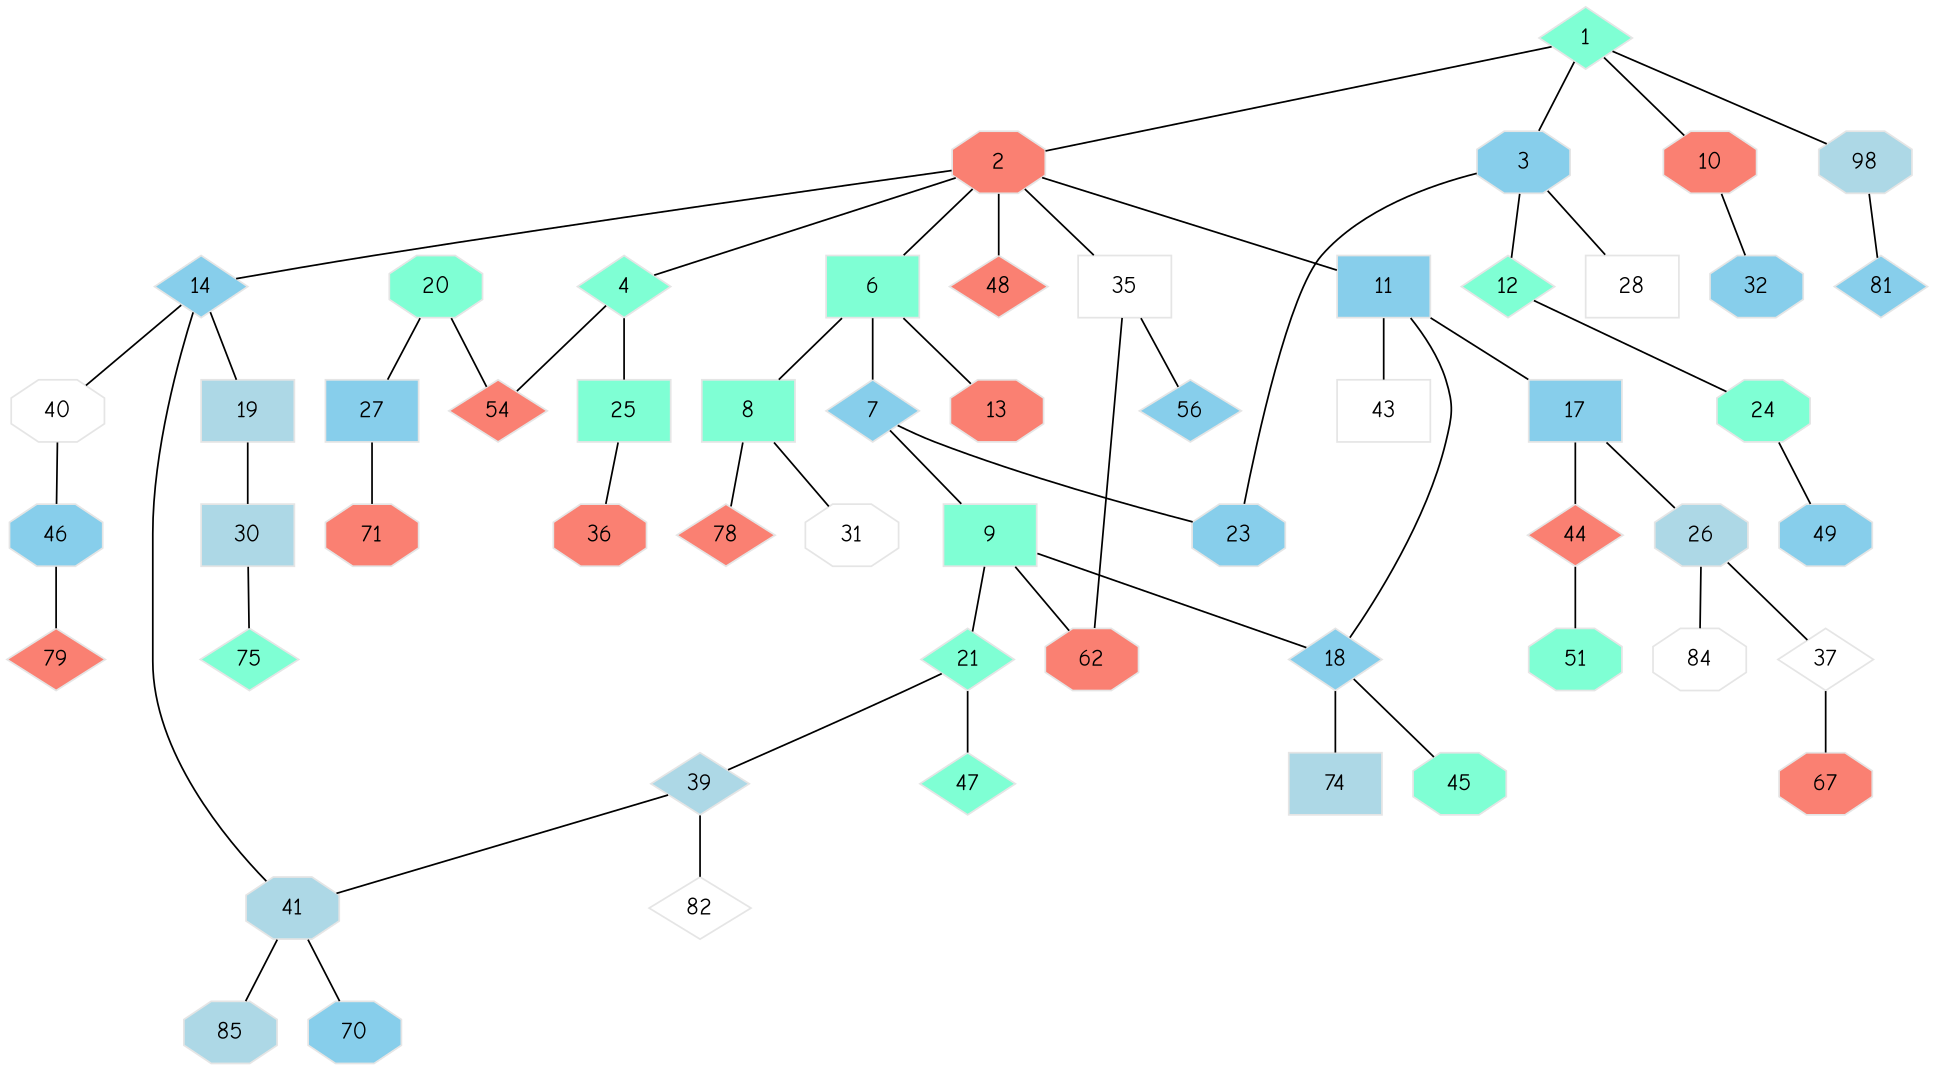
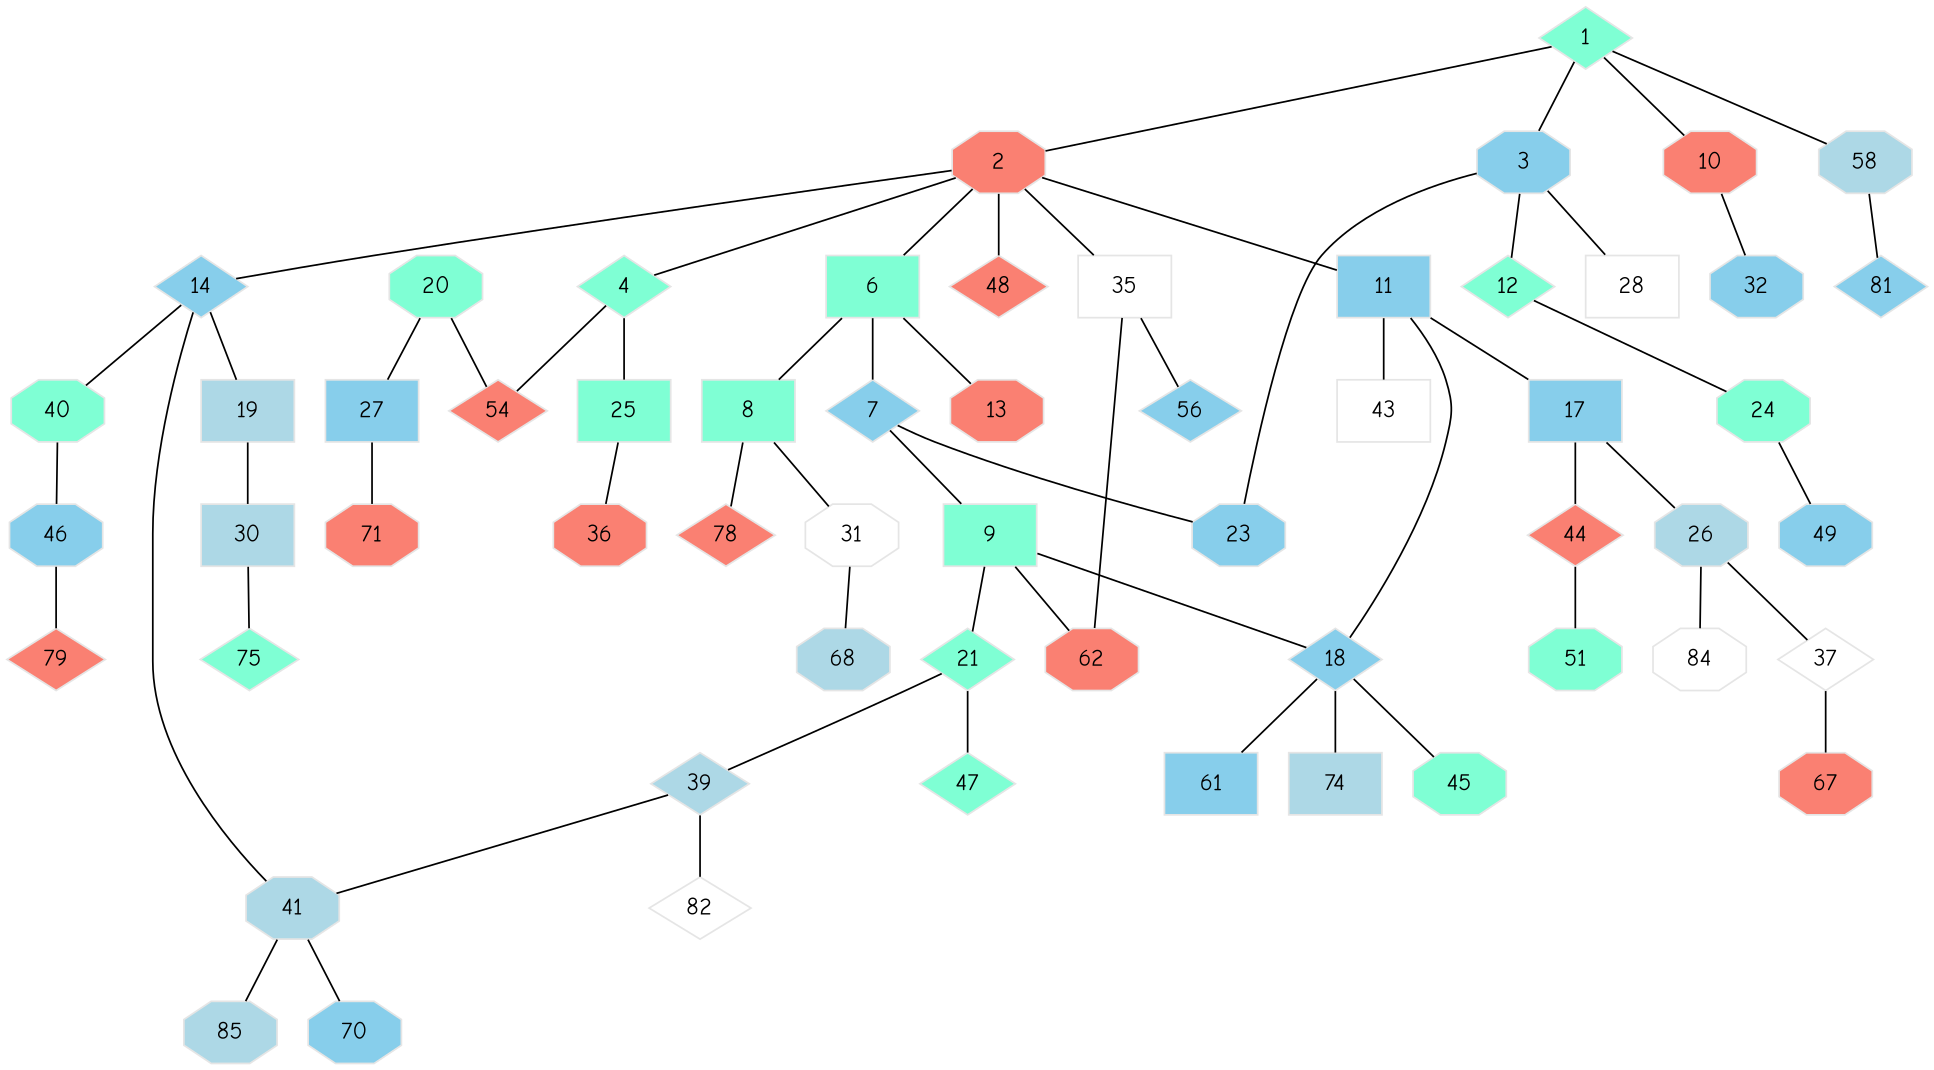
node "98": label "98" -> "58"
node "40": fillcolor white -> aquamarine
node "68": added
node "61": added
